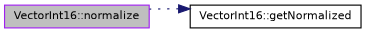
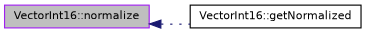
edge "VectorInt16::normalize" -> "VectorInt16::getNormalized": reversed
